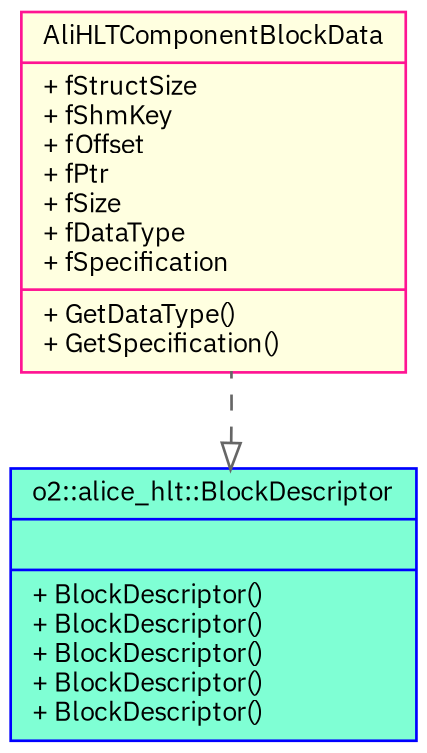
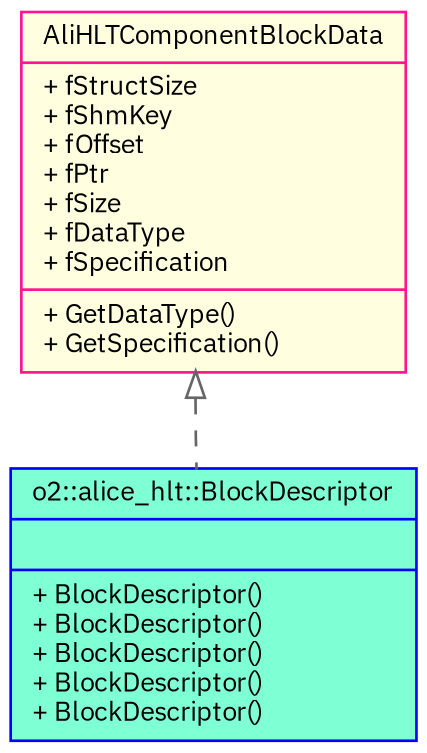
edge "AliHLTComponentBlockData" -> "o2::alice_hlt::BlockDescriptor": reversed
